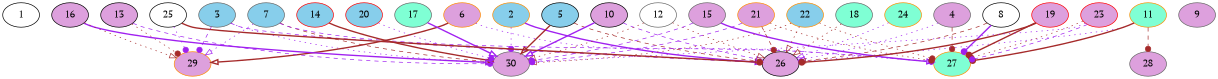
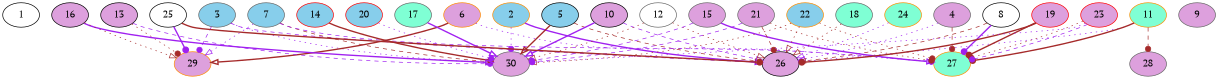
node "21": color darkorange -> gray40
edge "25" -> "29": style dotted -> bold
